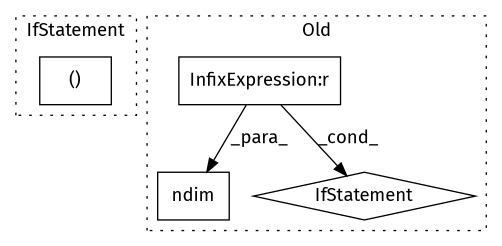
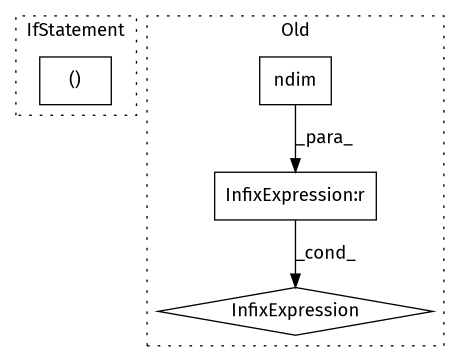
edge "InfixExpression:r" -> "ndim": reversed
node "IfStatement": label "IfStatement" -> "InfixExpression"
